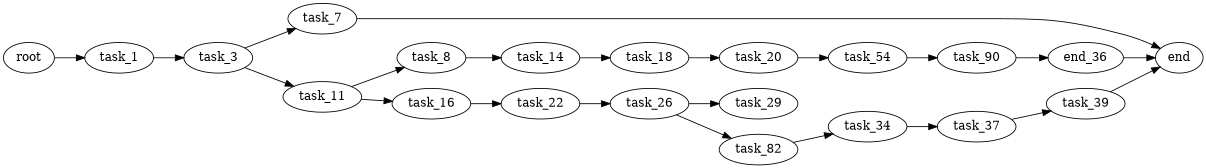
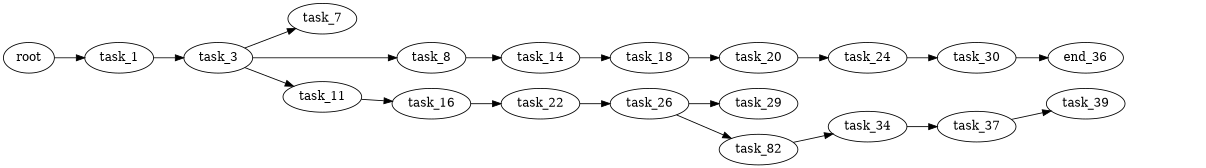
node "task_54": label "task_54" -> "task_24"
node "task_90": label "task_90" -> "task_30"
node "end": removed
edge "task_11" -> "task_8": now "task_3" -> "task_8"
